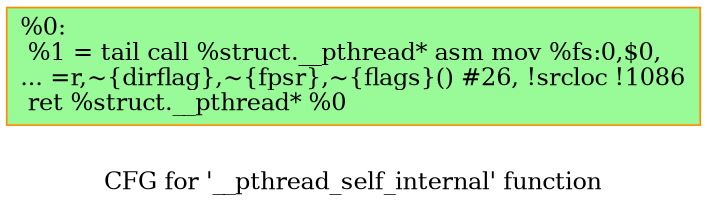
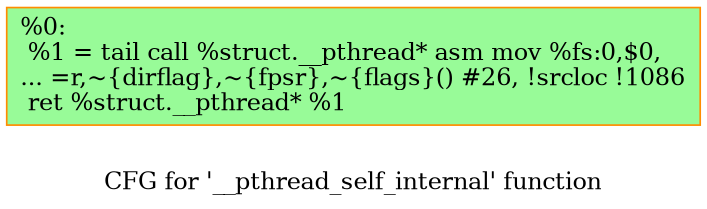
node "%0:": text "ret %struct.__pthread* %0" -> "ret %struct.__pthread* %1"
